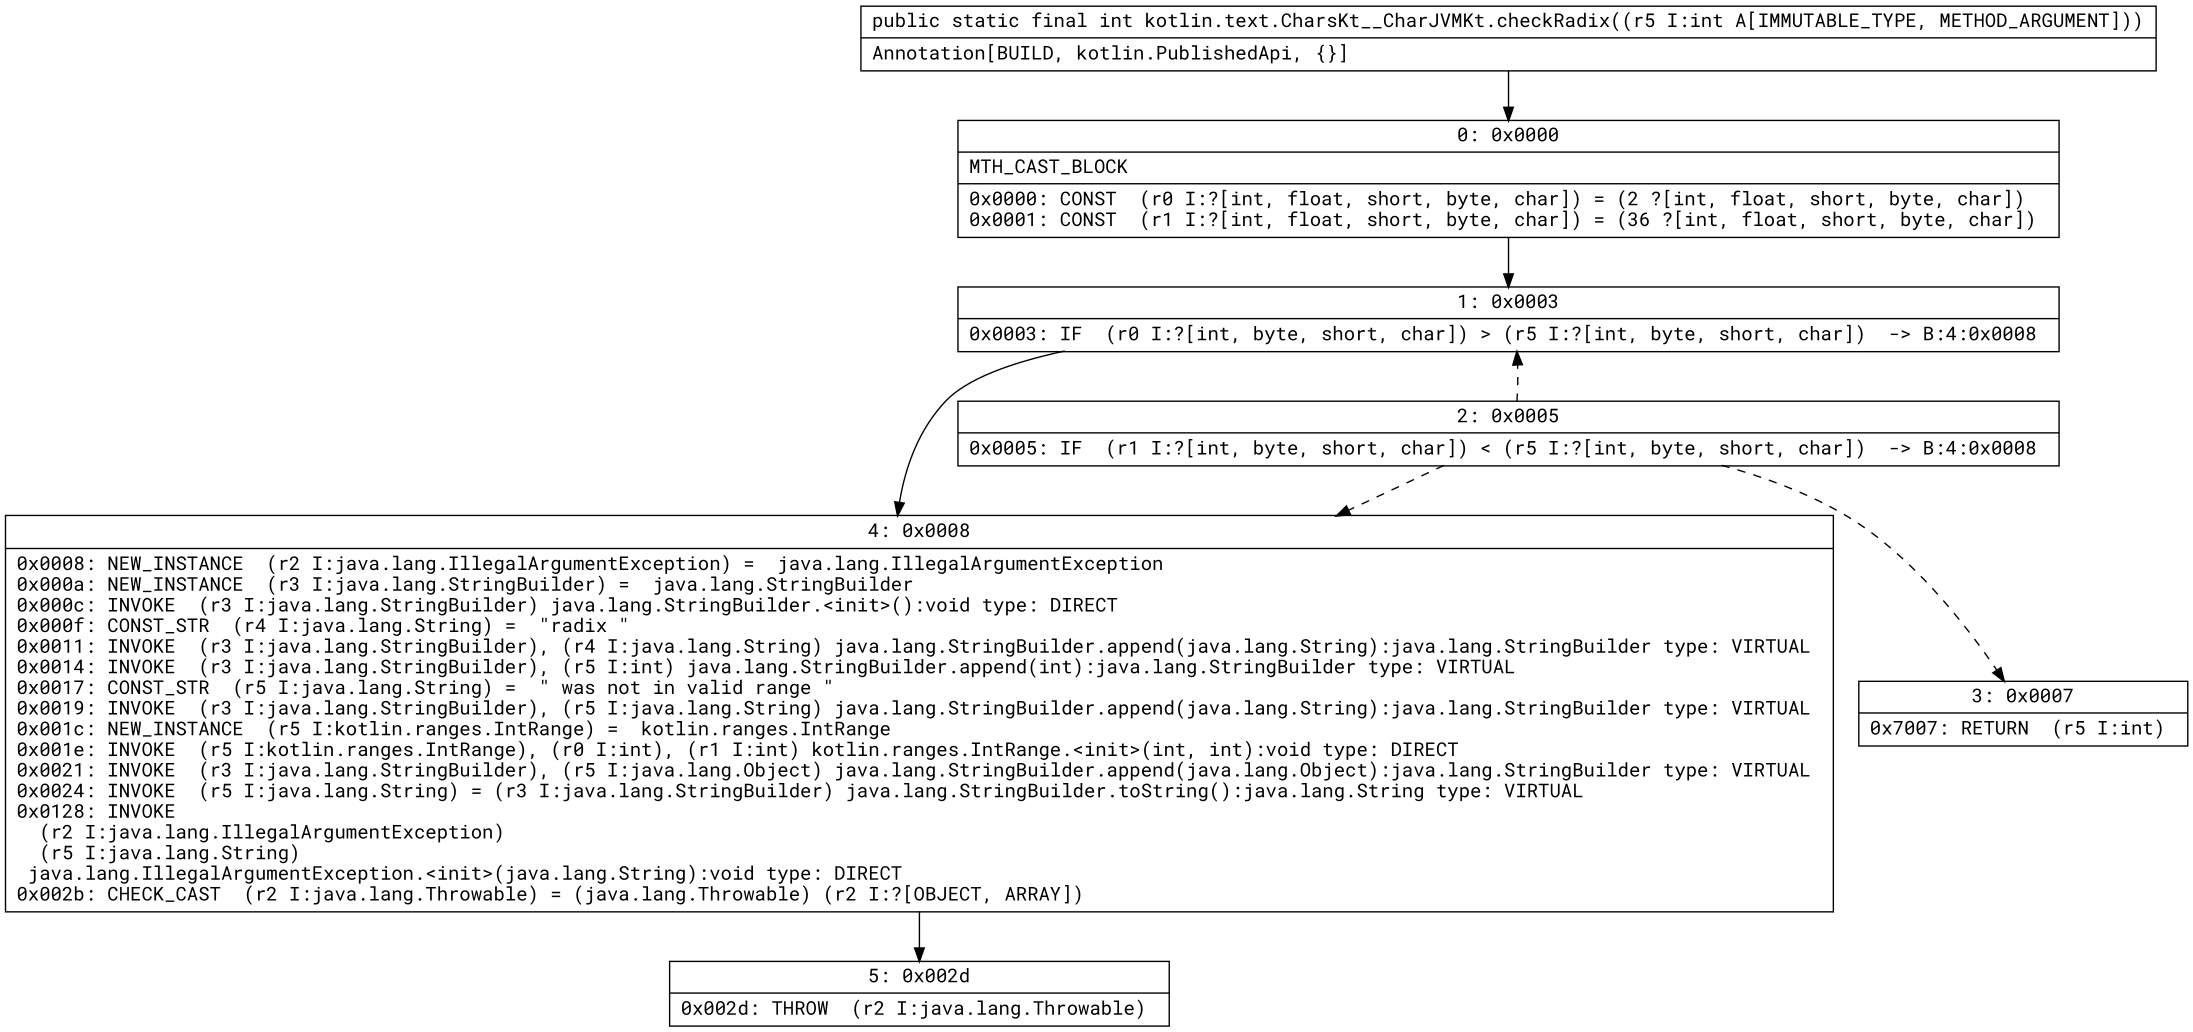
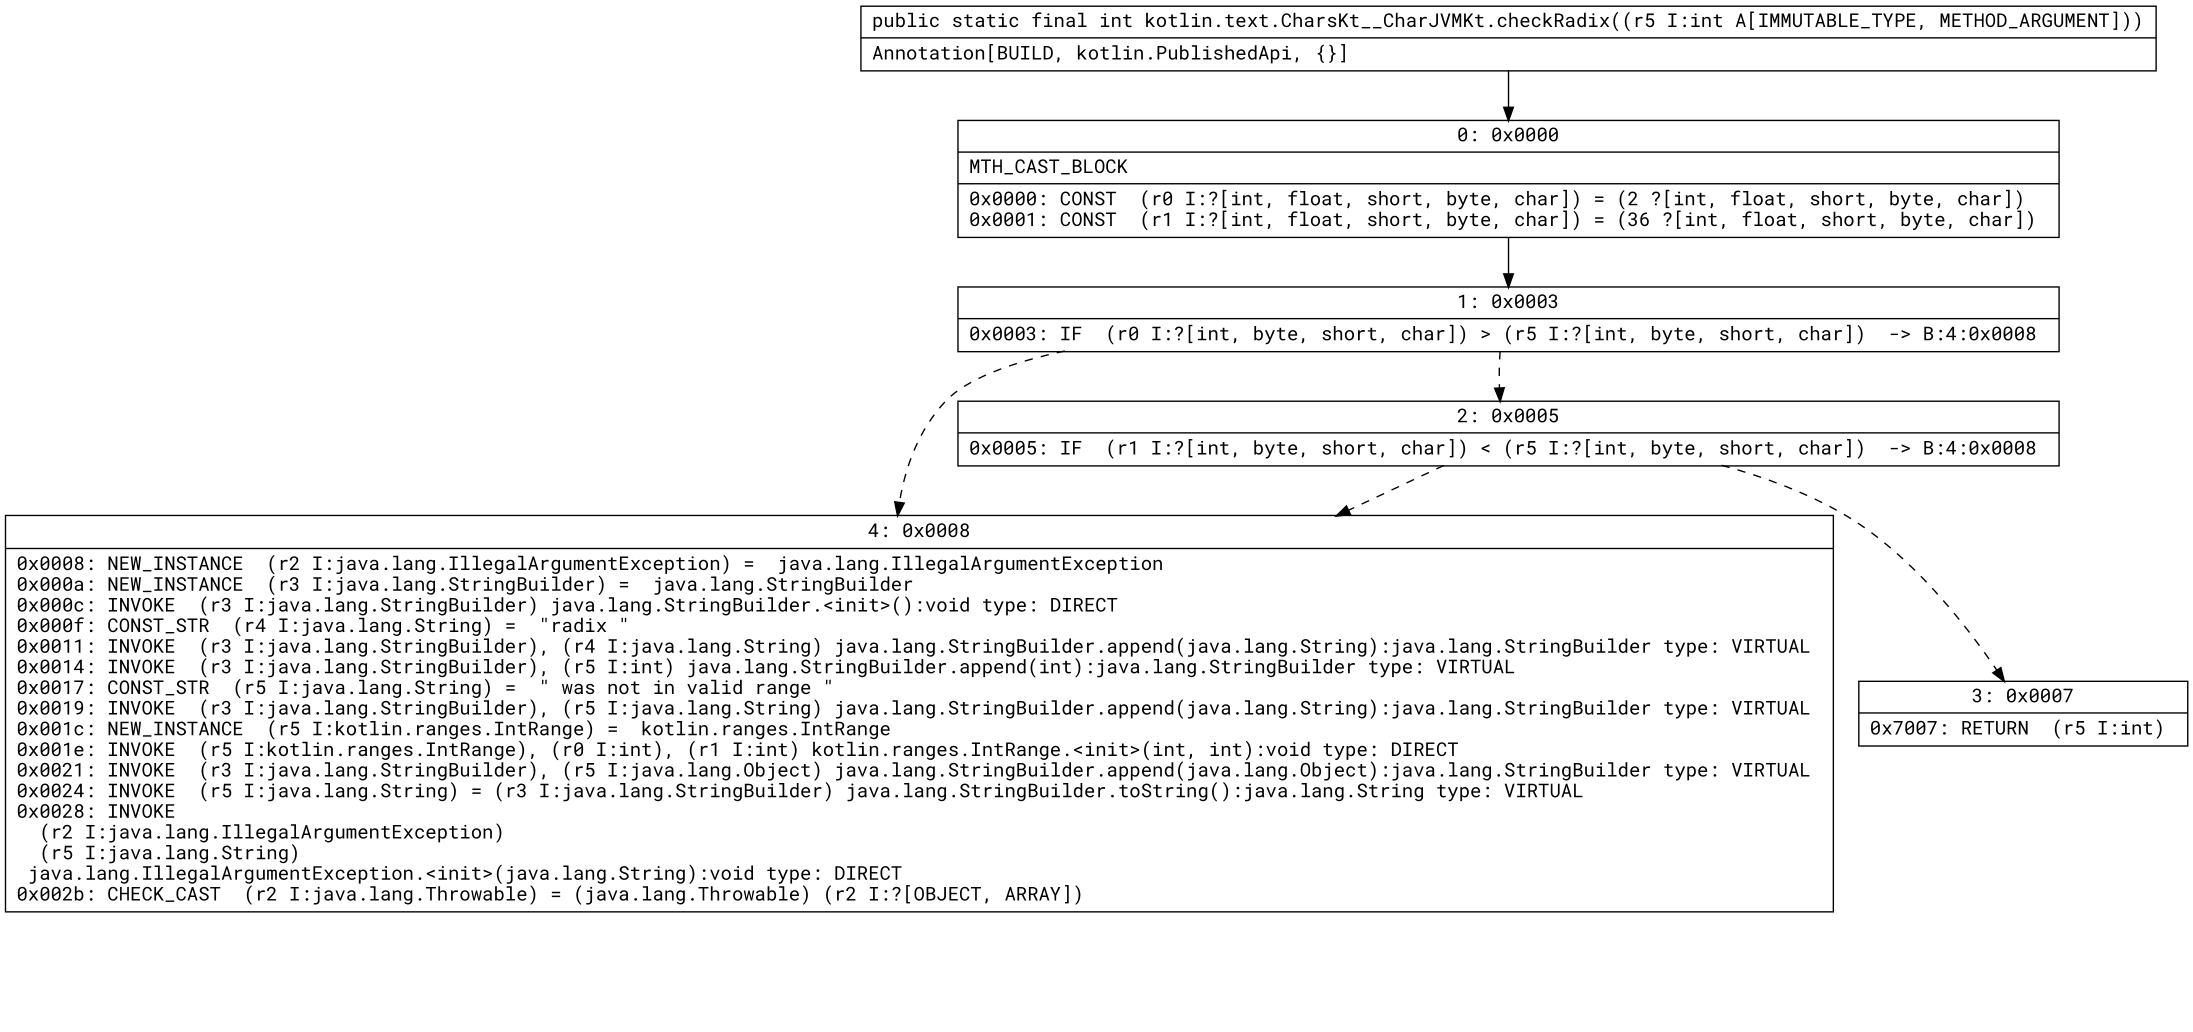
edge "2: 0x0005" -> "1: 0x0003": reversed
edge "1: 0x0003" -> "4: 0x0008": style solid -> dashed
node "4: 0x0008": text "0x0128: INVOKE" -> "0x0028: INVOKE"
node "5: 0x002d": removed
